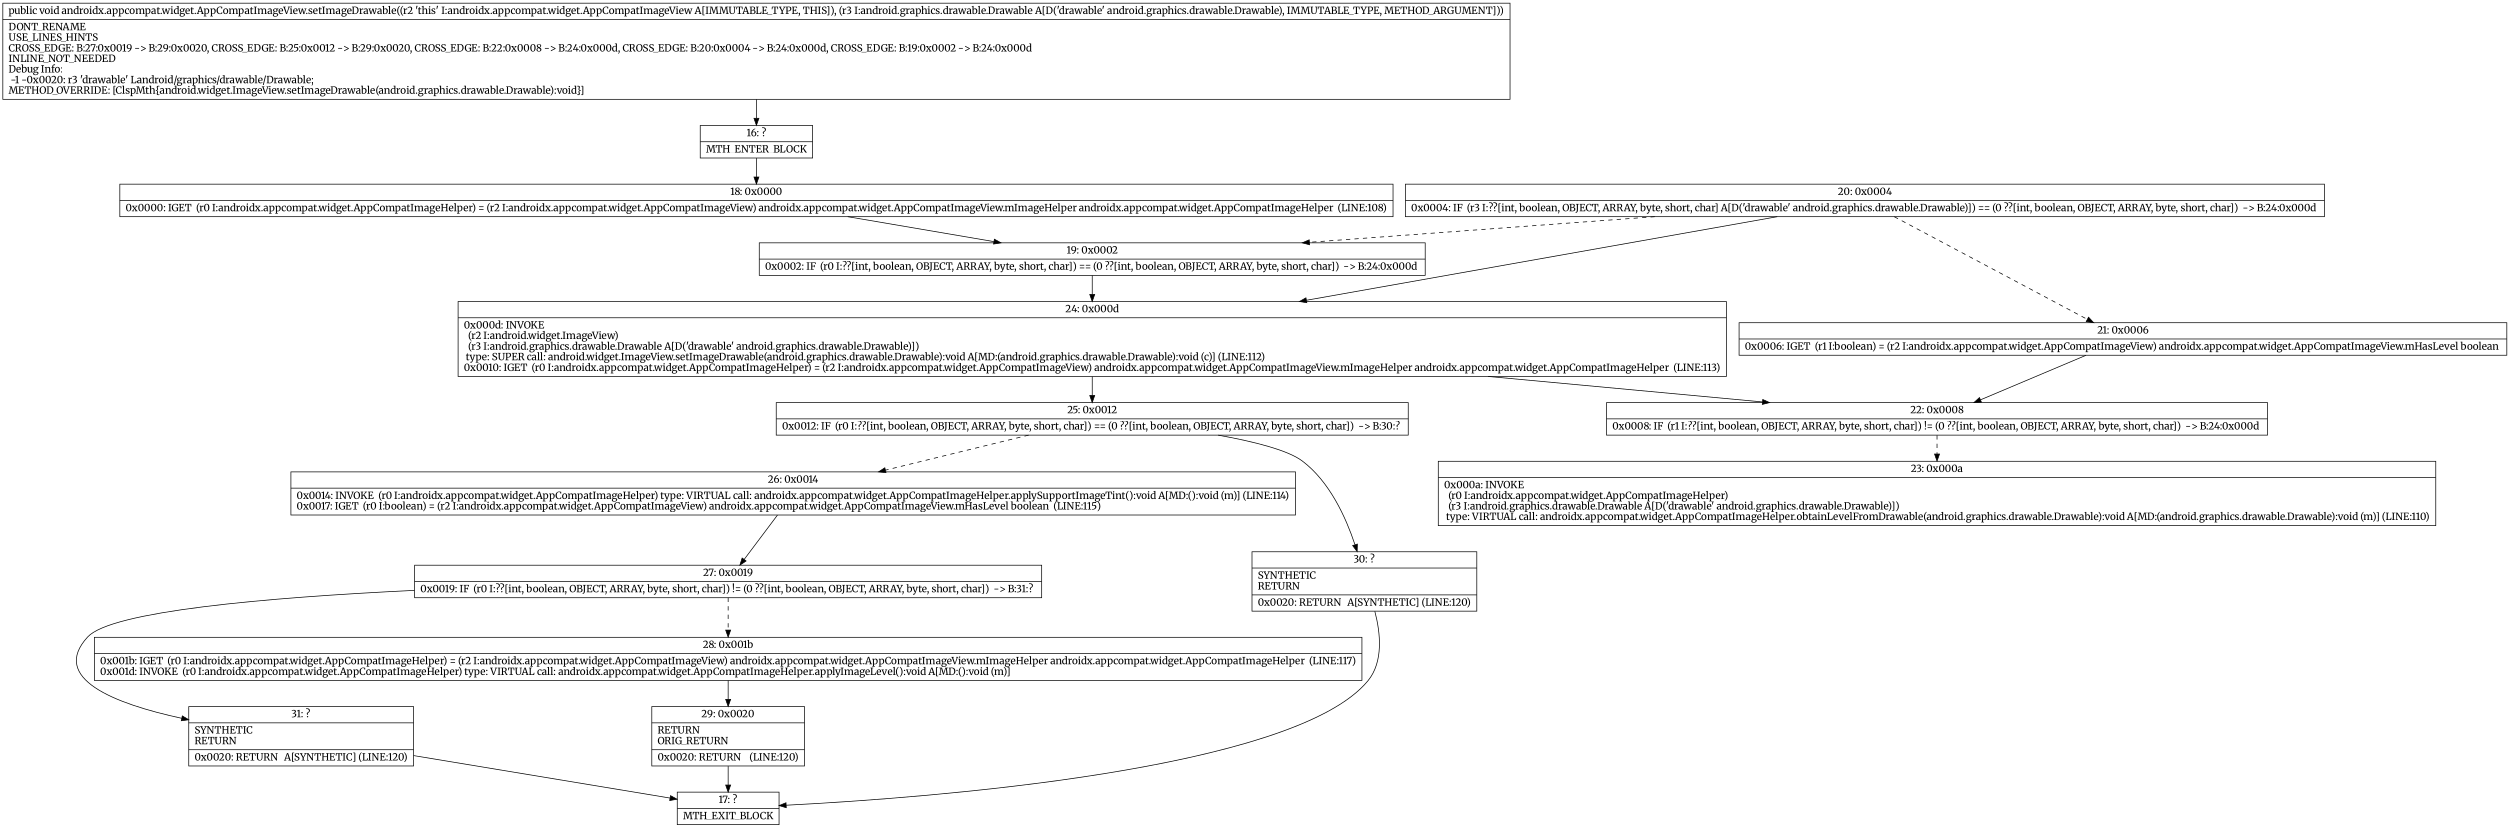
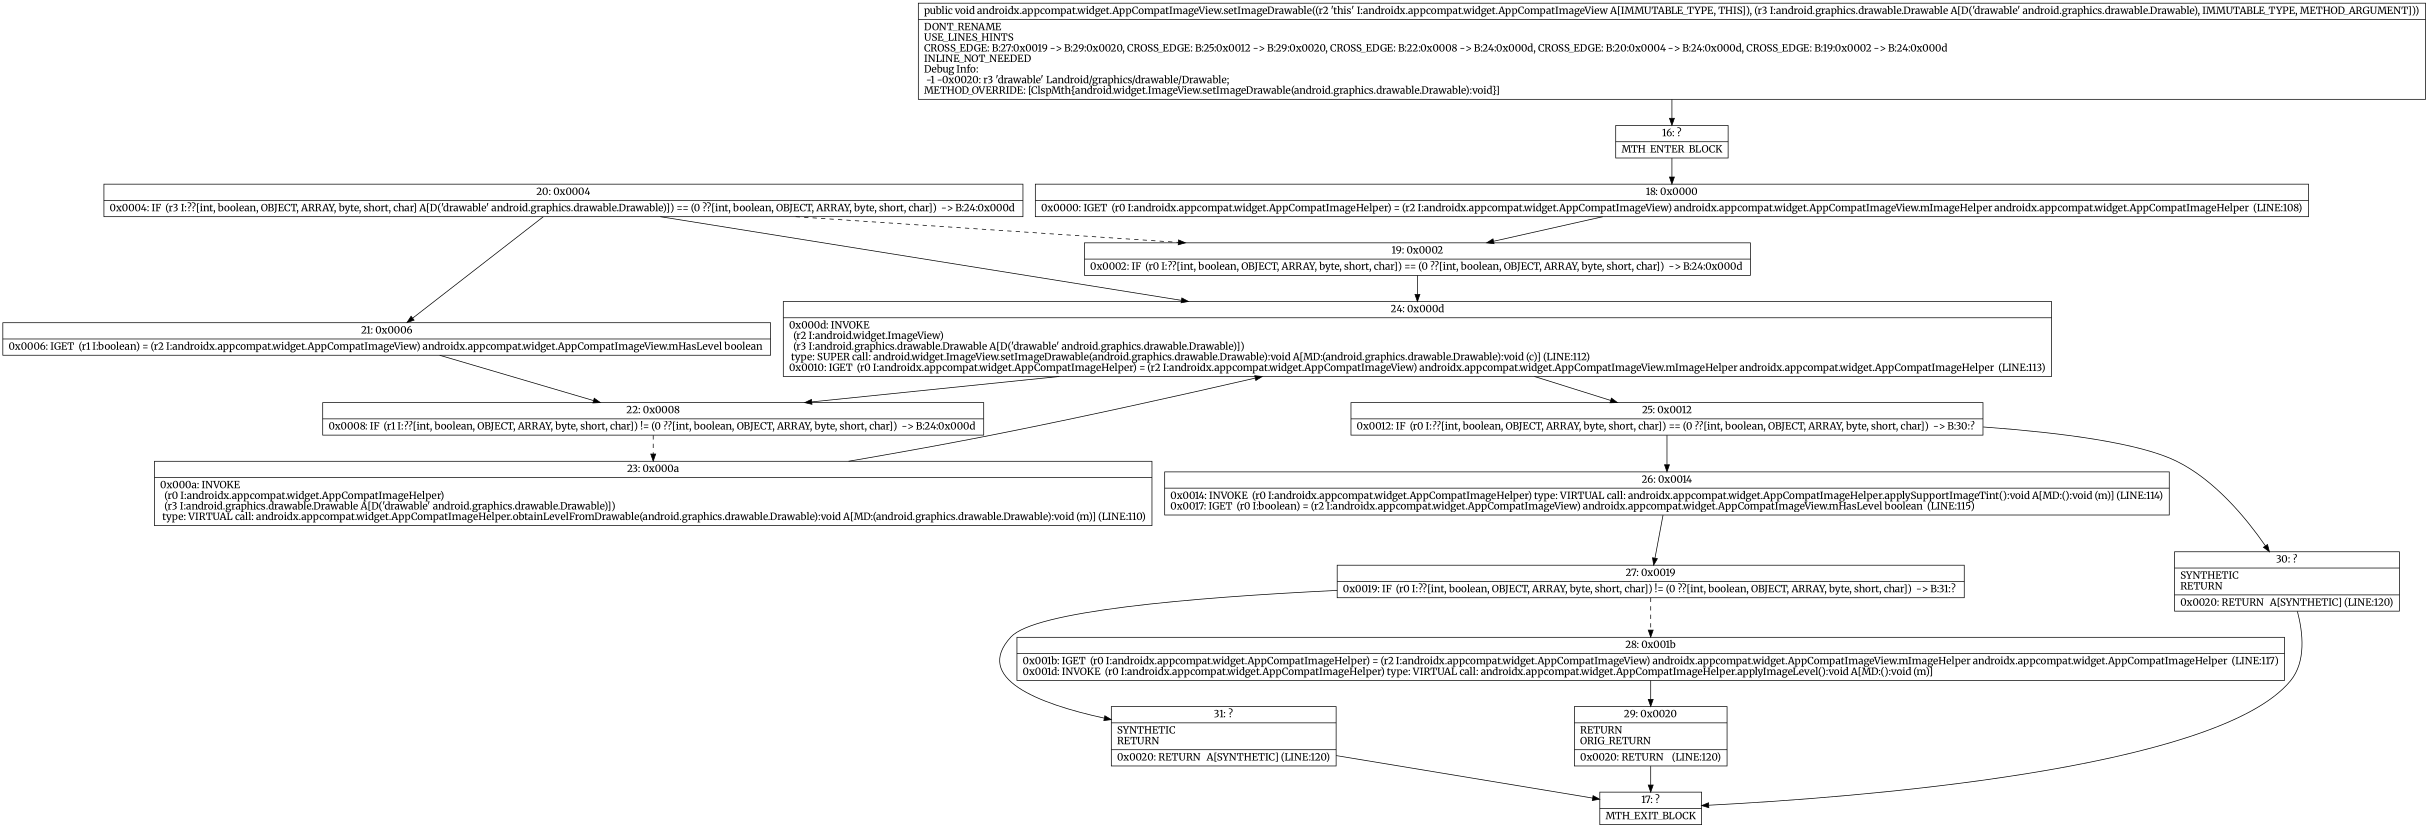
edge "20: 0x0004" -> "21: 0x0006": style dashed -> solid
edge "23: 0x000a" -> "24: 0x000d": added
edge "25: 0x0012" -> "26: 0x0014": style dashed -> solid
